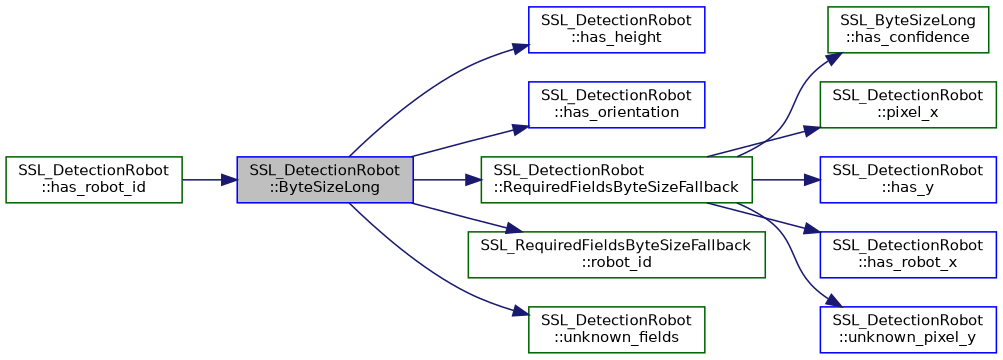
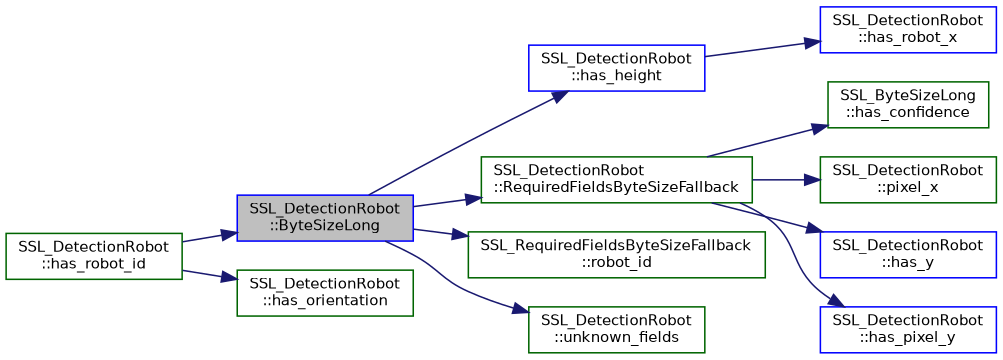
node "SSL_DetectionRobot ::has_orientation": color blue -> darkgreen
edge "SSL_DetectionRobot ::ByteSizeLong" -> "SSL_DetectionRobot ::has_orientation": now "SSL_DetectionRobot ::has_robot_id" -> "SSL_DetectionRobot ::has_orientation"
edge "SSL_DetectionRobot ::RequiredFieldsByteSizeFallback" -> "SSL_DetectionRobot ::has_robot_x": now "SSL_DetectionRobot ::has_height" -> "SSL_DetectionRobot ::has_robot_x"
node "SSL_DetectionRobot ::unknown_pixel_y": label "SSL_DetectionRobot ::unknown_pixel_y" -> "SSL_DetectionRobot ::has_pixel_y"
